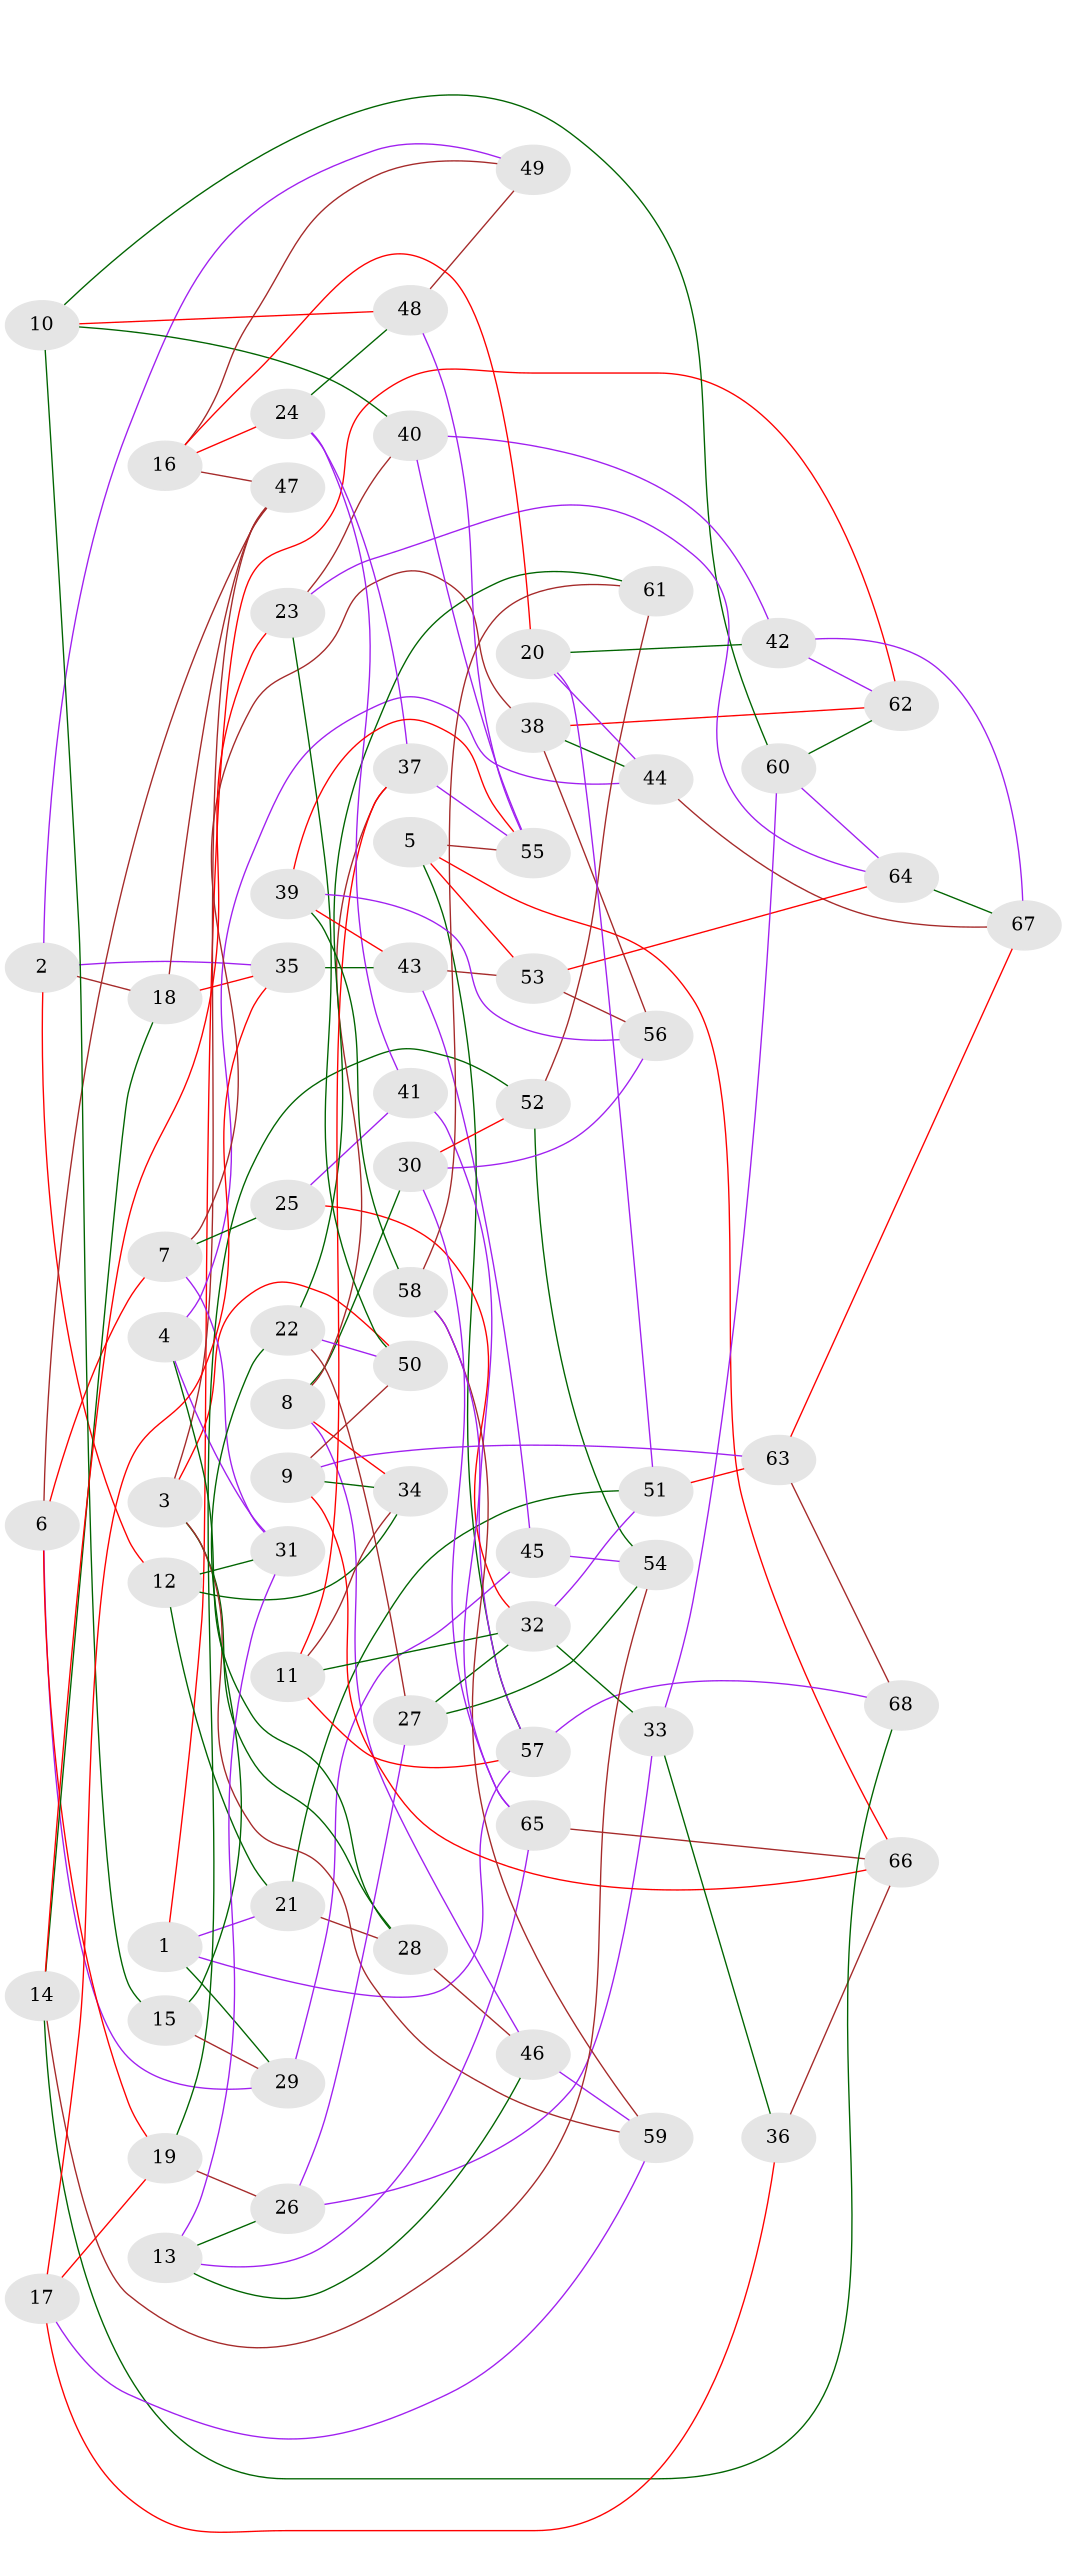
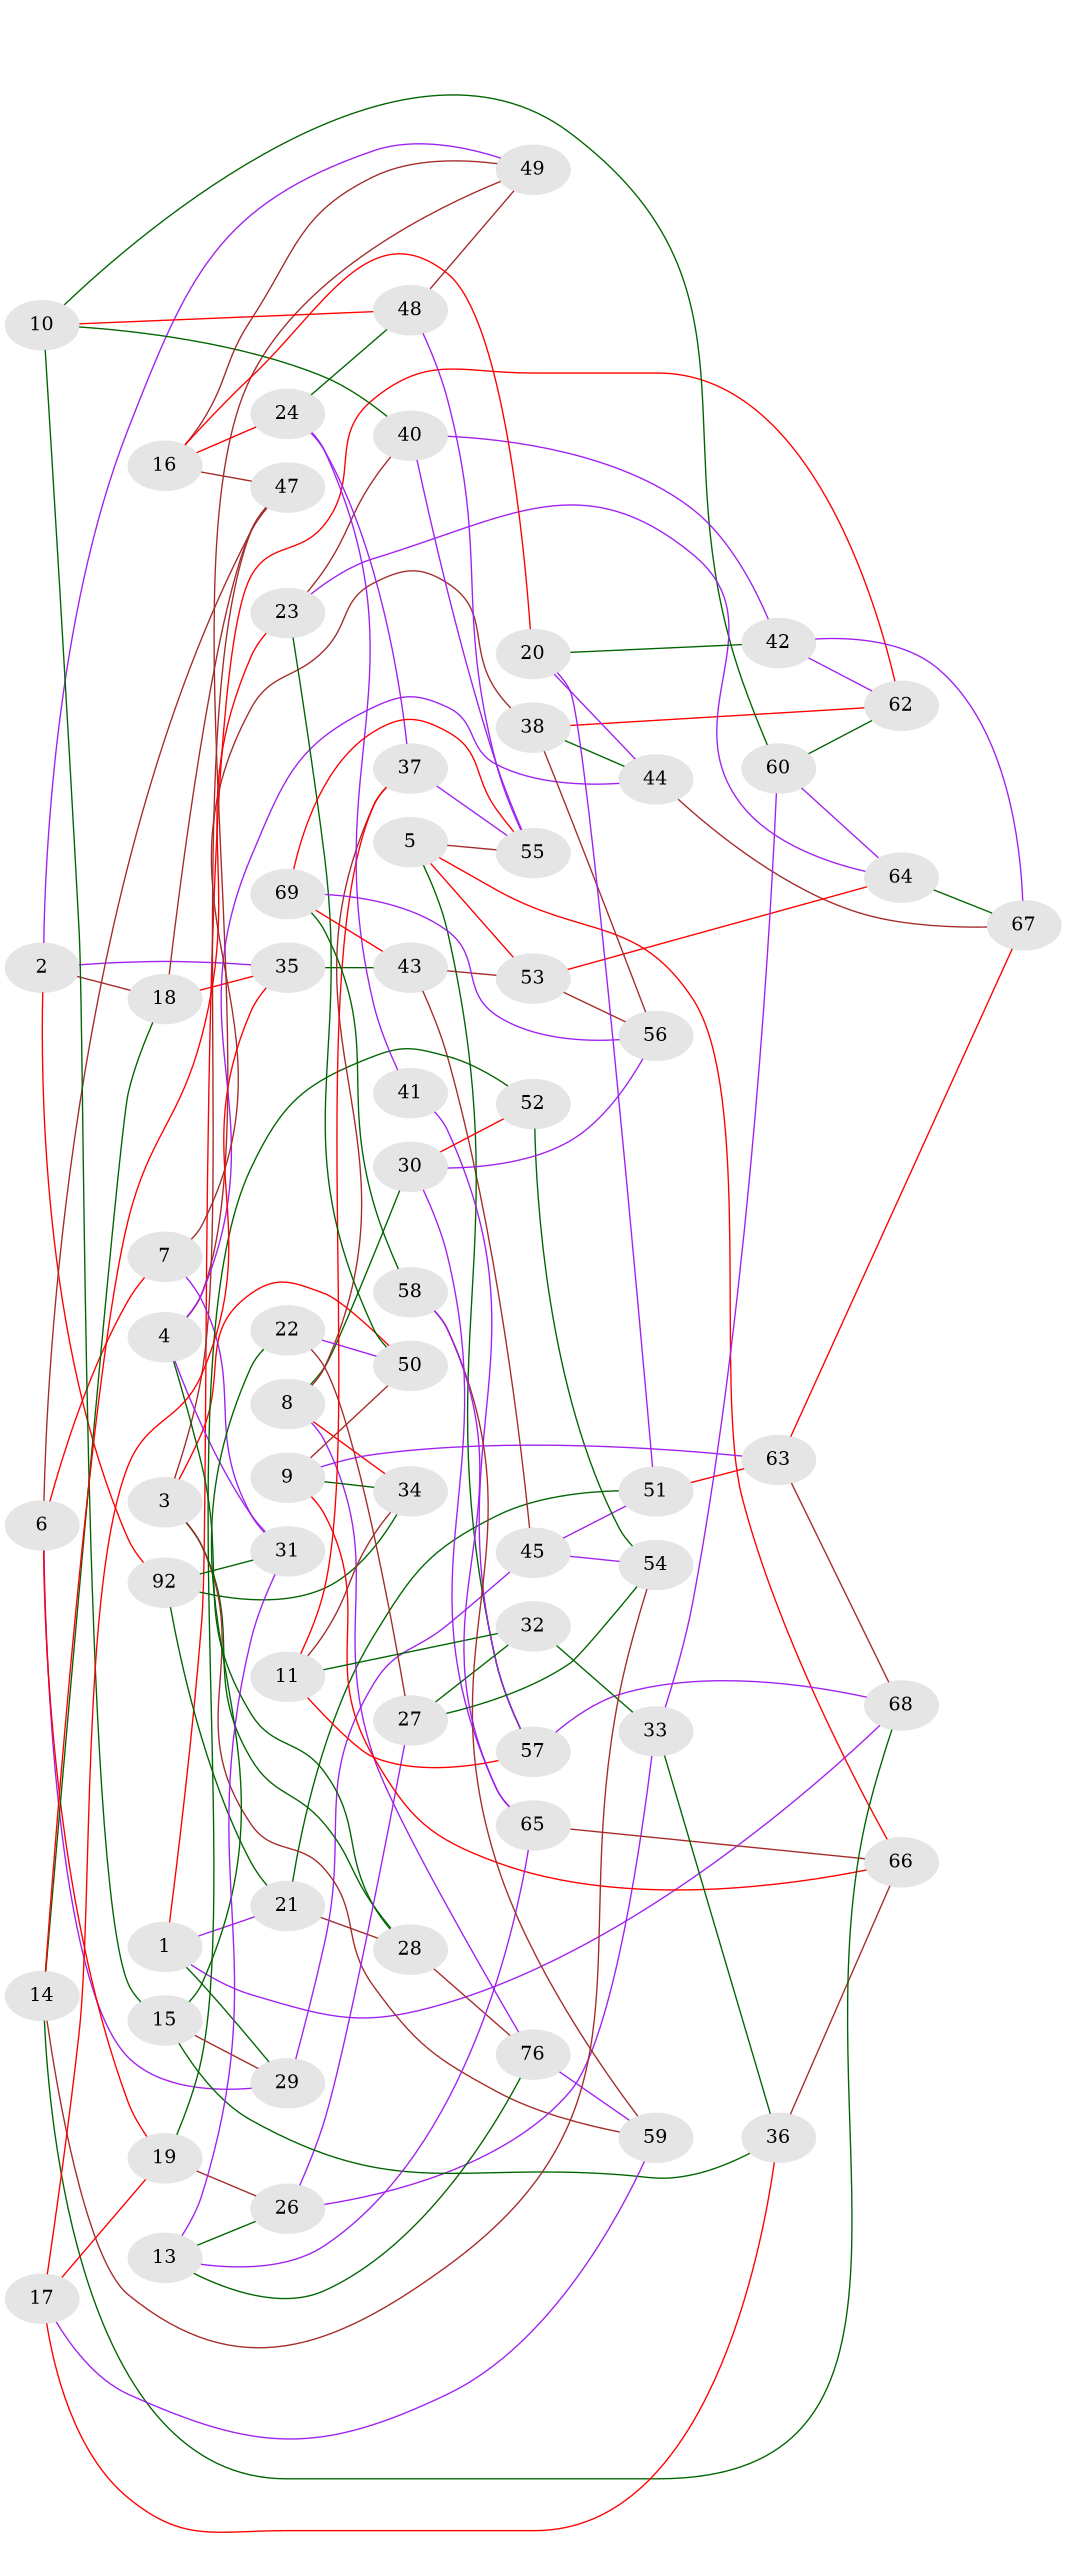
edge "49" -- "4": added
node "61": removed
node "39": label "39" -> "69"
node "25": removed
edge "43" -- "45": color purple -> brown
edge "51" -- "32": now "51" -- "45"
node "12": label "12" -> "92"
edge "57" -- "1": now "68" -- "1"
node "46": label "46" -> "76"
edge "15" -- "36": added
